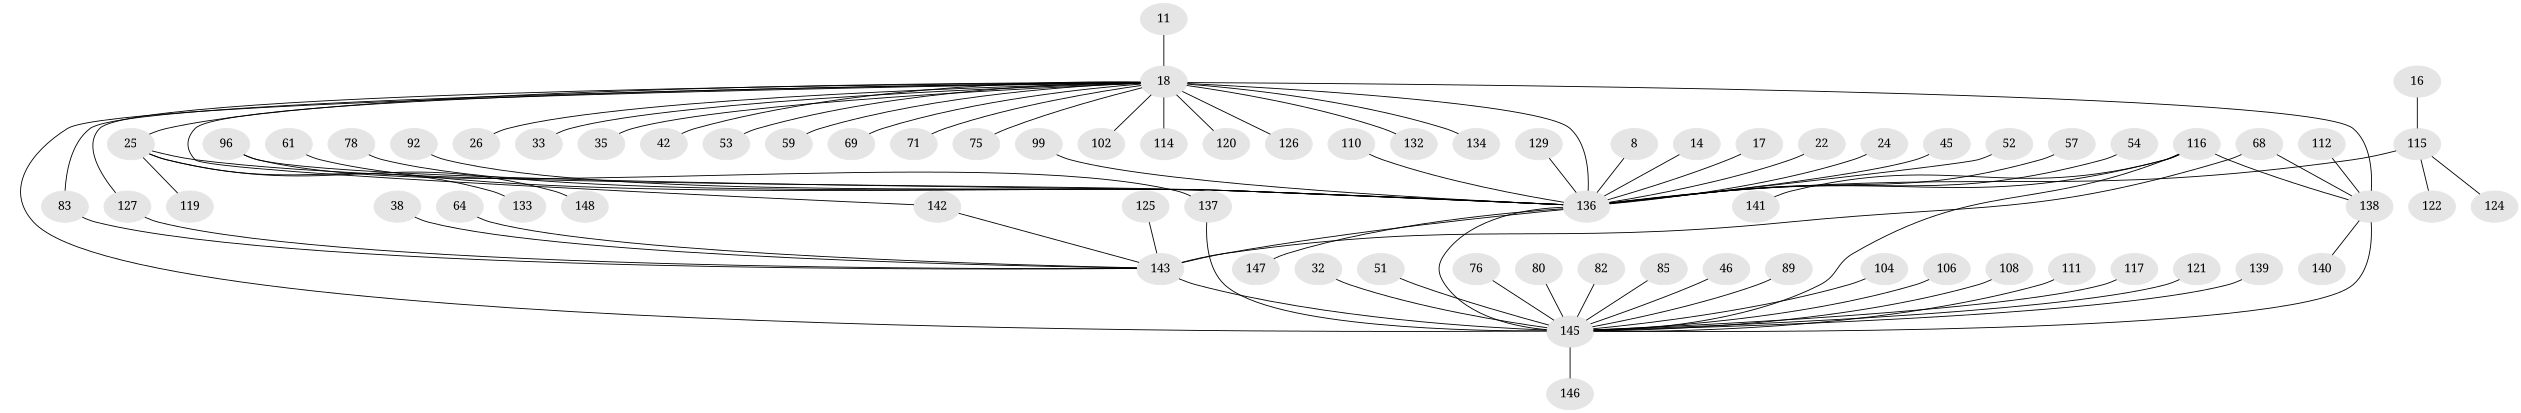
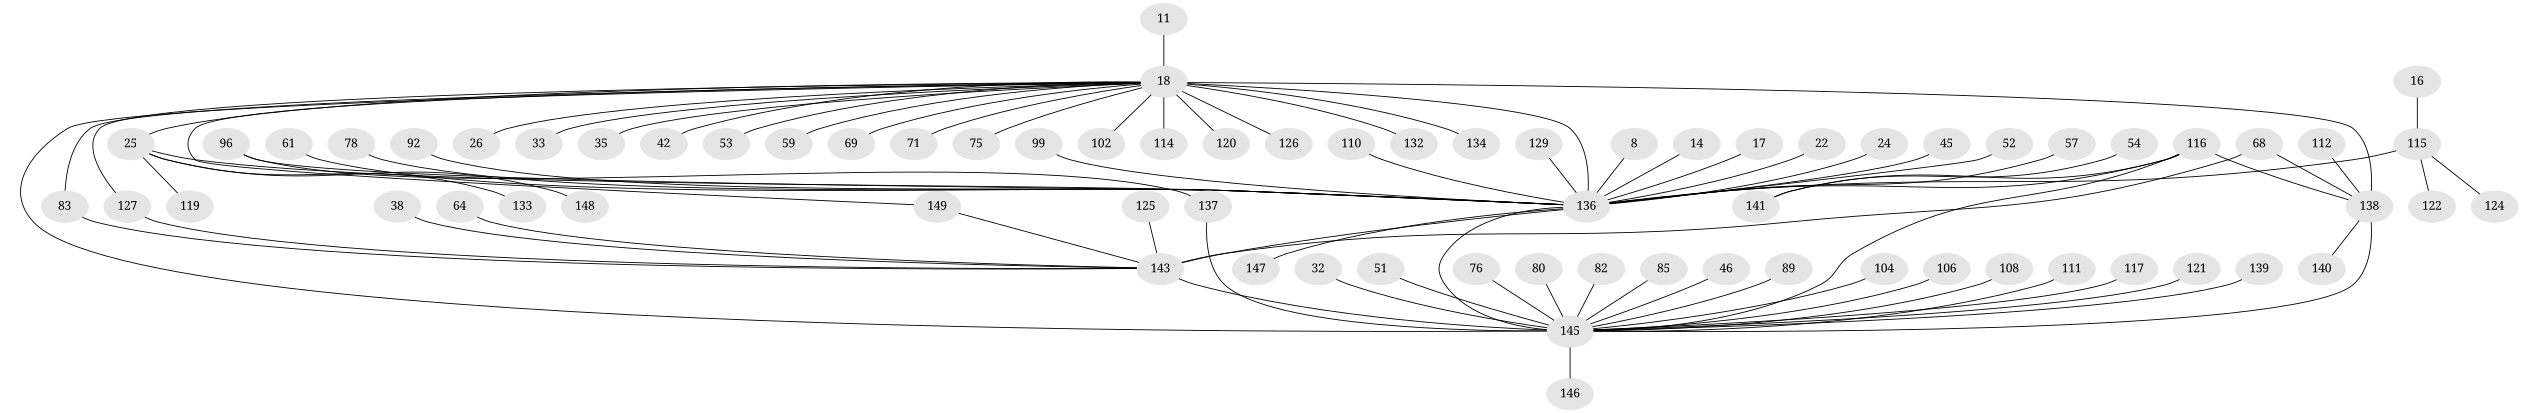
edge "54" -- "136": now "54" -- "141"
node "142": label "142" -> "149"
